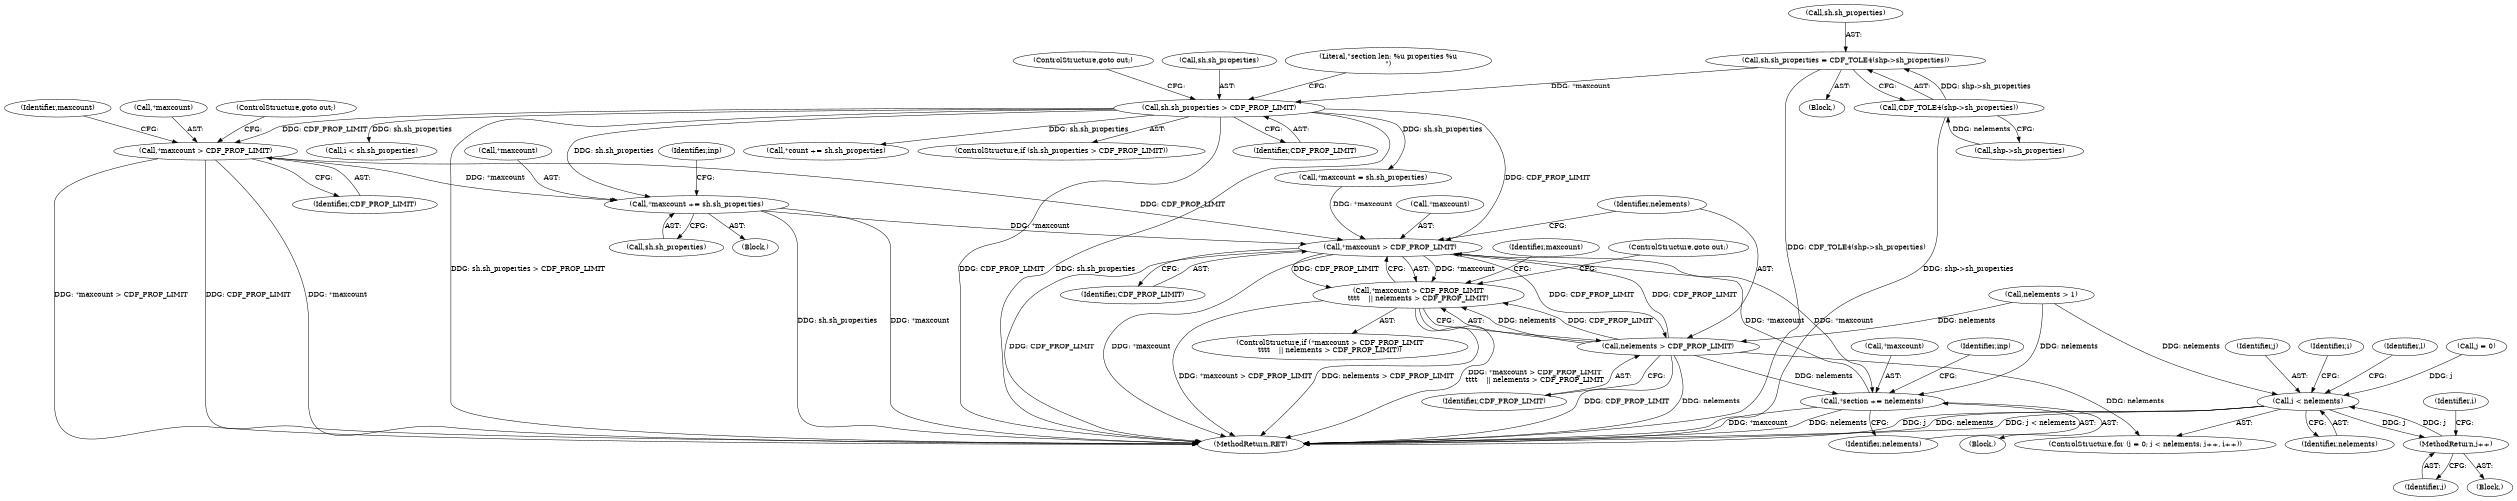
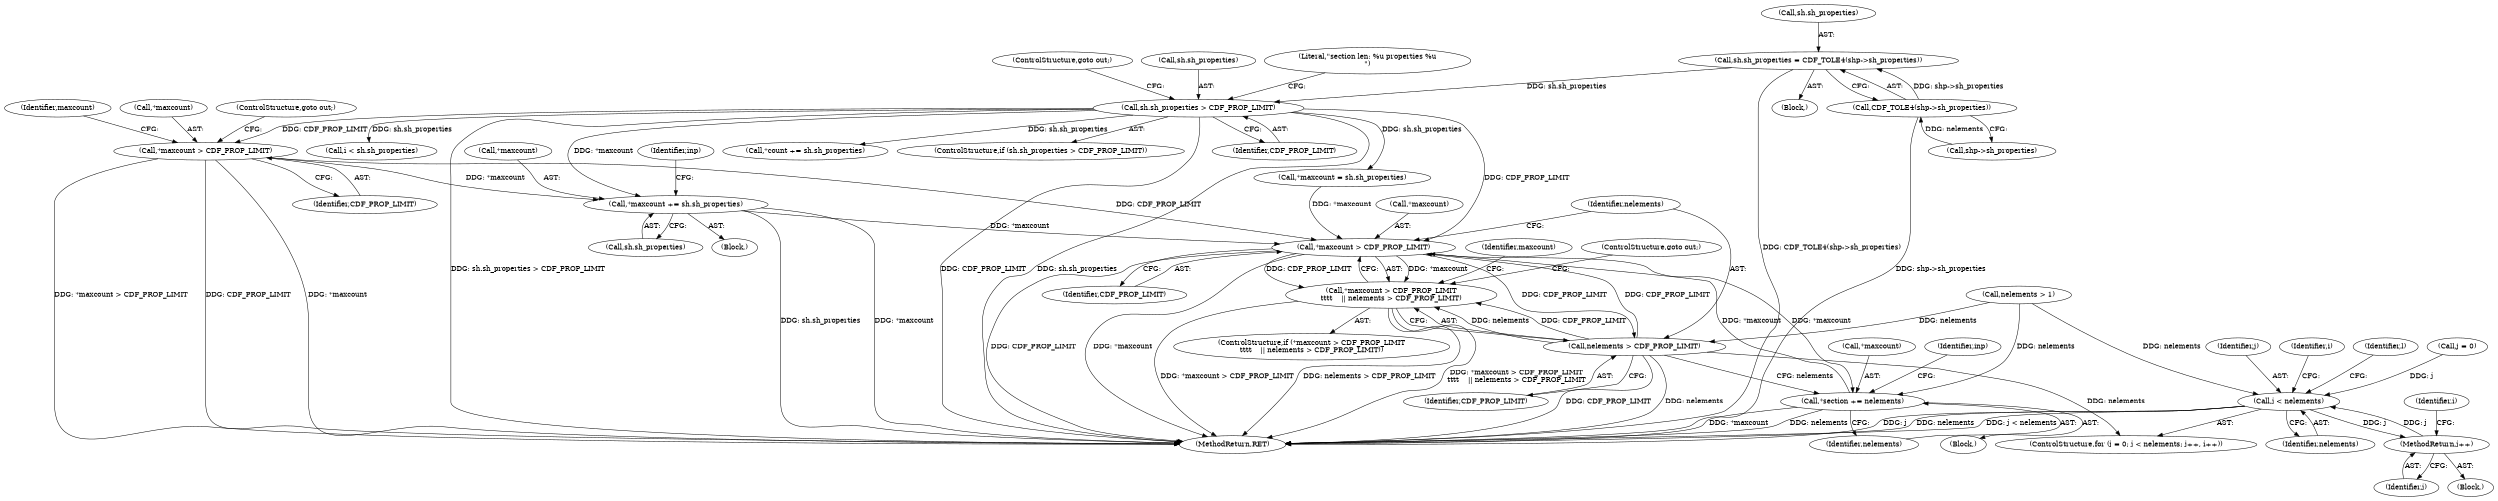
edge "(Call,sh.sh_properties = CDF_TOLE4(shp->sh_properties))" -> "(Call,sh.sh_properties > CDF_PROP_LIMIT)": label "DDG: *maxcount" -> "DDG: sh.sh_properties"
edge "(Call,sh.sh_properties > CDF_PROP_LIMIT)" -> "(Call,*maxcount += sh.sh_properties)": label "DDG: sh.sh_properties" -> "DDG: *maxcount"
edge "(Call,nelements > CDF_PROP_LIMIT)" -> "(Call,*section += nelements)": label "DDG: nelements" -> "CFG: nelements"
